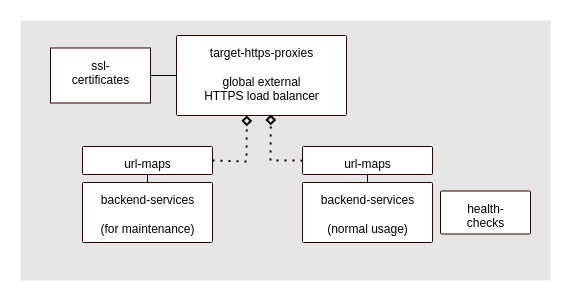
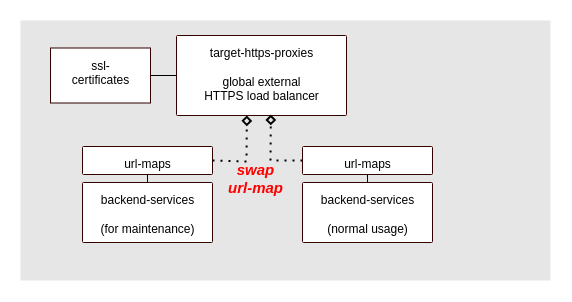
node "swap url-map": added
node "health- checks": removed
